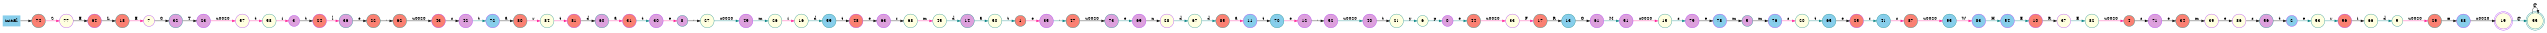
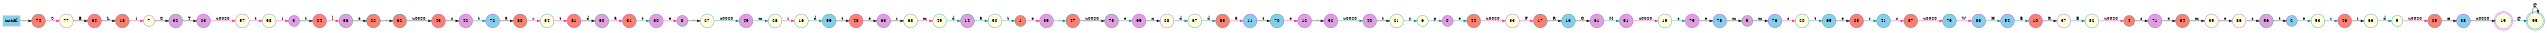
edge "18" -> "7": label "E" -> "i"
node "95": label "95" -> "75"
node "96": label "96" -> "46"
